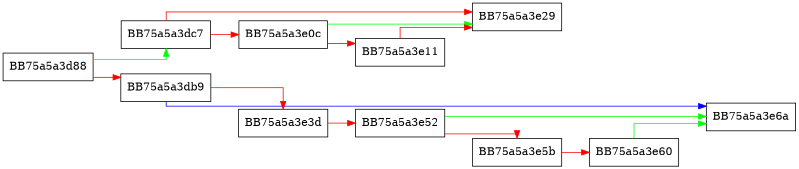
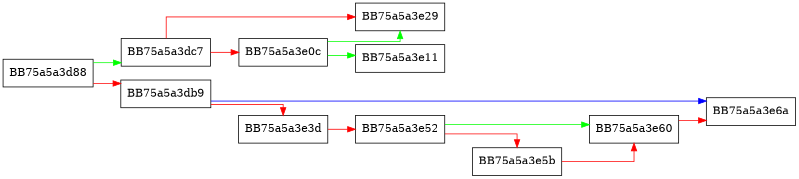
edge "BB75a5a3e11" -> "BB75a5a3e29": removed
edge "BB75a5a3e0c" -> "BB75a5a3e11": color red -> green
edge "BB75a5a3e52" -> "BB75a5a3e6a": now "BB75a5a3e52" -> "BB75a5a3e60"
edge "BB75a5a3e60" -> "BB75a5a3e6a": color green -> red
